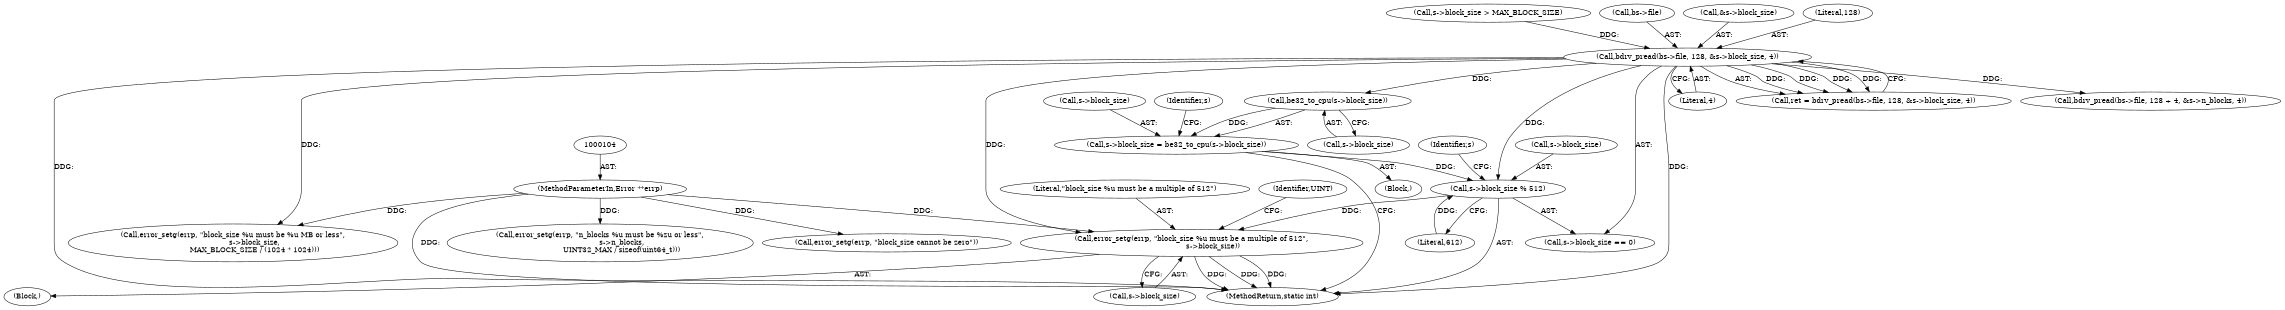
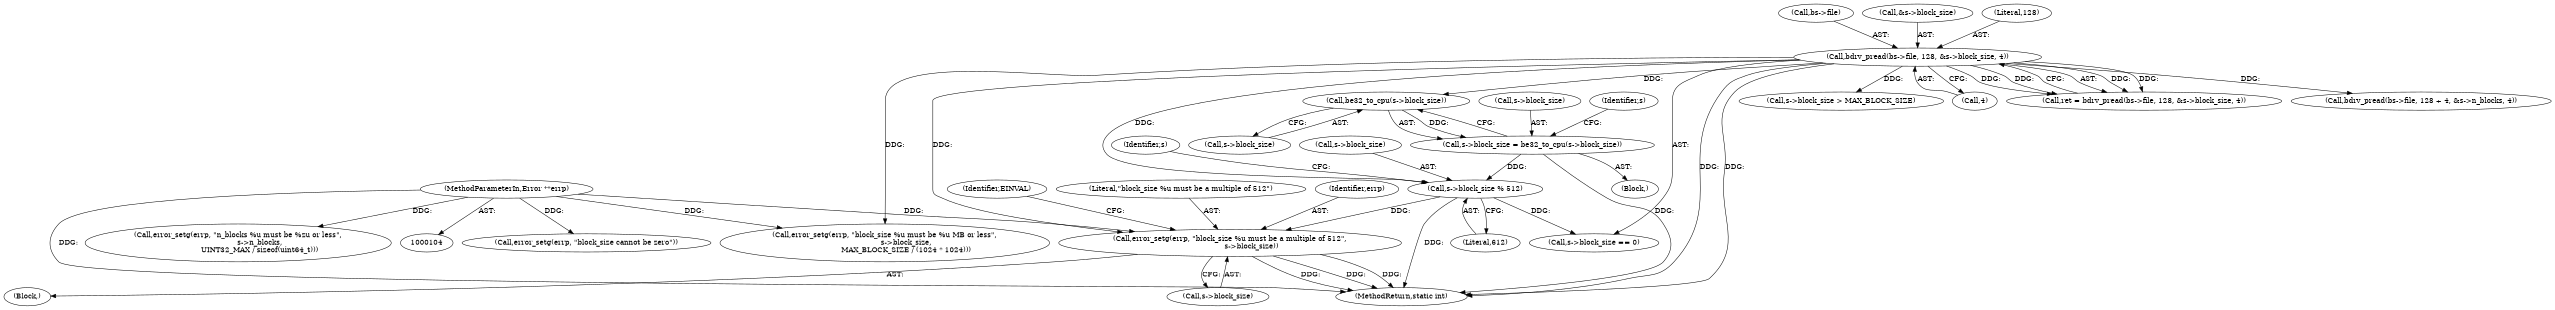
edge "(Call,s->block_size > MAX_BLOCK_SIZE)" -> "(Call,bdrv_pread(bs->file, 128, &s->block_size, 4))": reversed
node "(Literal,4)": label "(Literal,4)" -> "(Call,4)"
edge "(Call,s->block_size = be32_to_cpu(s->block_size))" -> "(Call,be32_to_cpu(s->block_size))": added, label "CFG:"
edge "1000104" -> "(MethodParameterIn,Error **errp)": reversed
node "(Identifier,UINT)": label "(Identifier,UINT)" -> "(Identifier,EINVAL)"
node "(Identifier,errp)": added
edge "(Call,s->block_size = be32_to_cpu(s->block_size))" -> "(MethodReturn,static int)": label "CFG: " -> "DDG: "
edge "(Literal,612)" -> "(Call,s->block_size % 512)": label "DDG: " -> "AST: "
edge "(Call,s->block_size % 512)" -> "(Call,s->block_size == 0)": label "AST: " -> "DDG: "
edge "(Call,s->block_size % 512)" -> "(MethodReturn,static int)": label "AST: " -> "DDG: "
